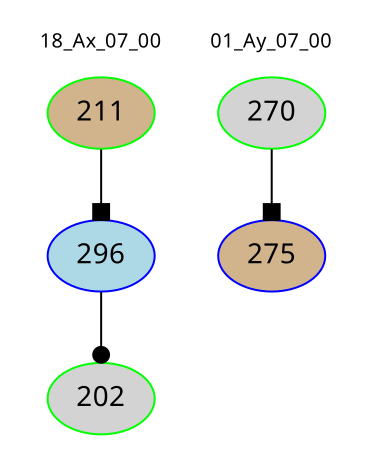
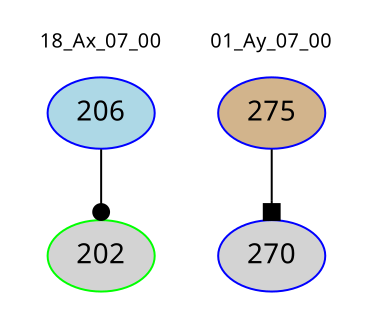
node "211": removed
node "270": color green -> blue
edge "270" -> "275": reversed
node "296": label "296" -> "206"
